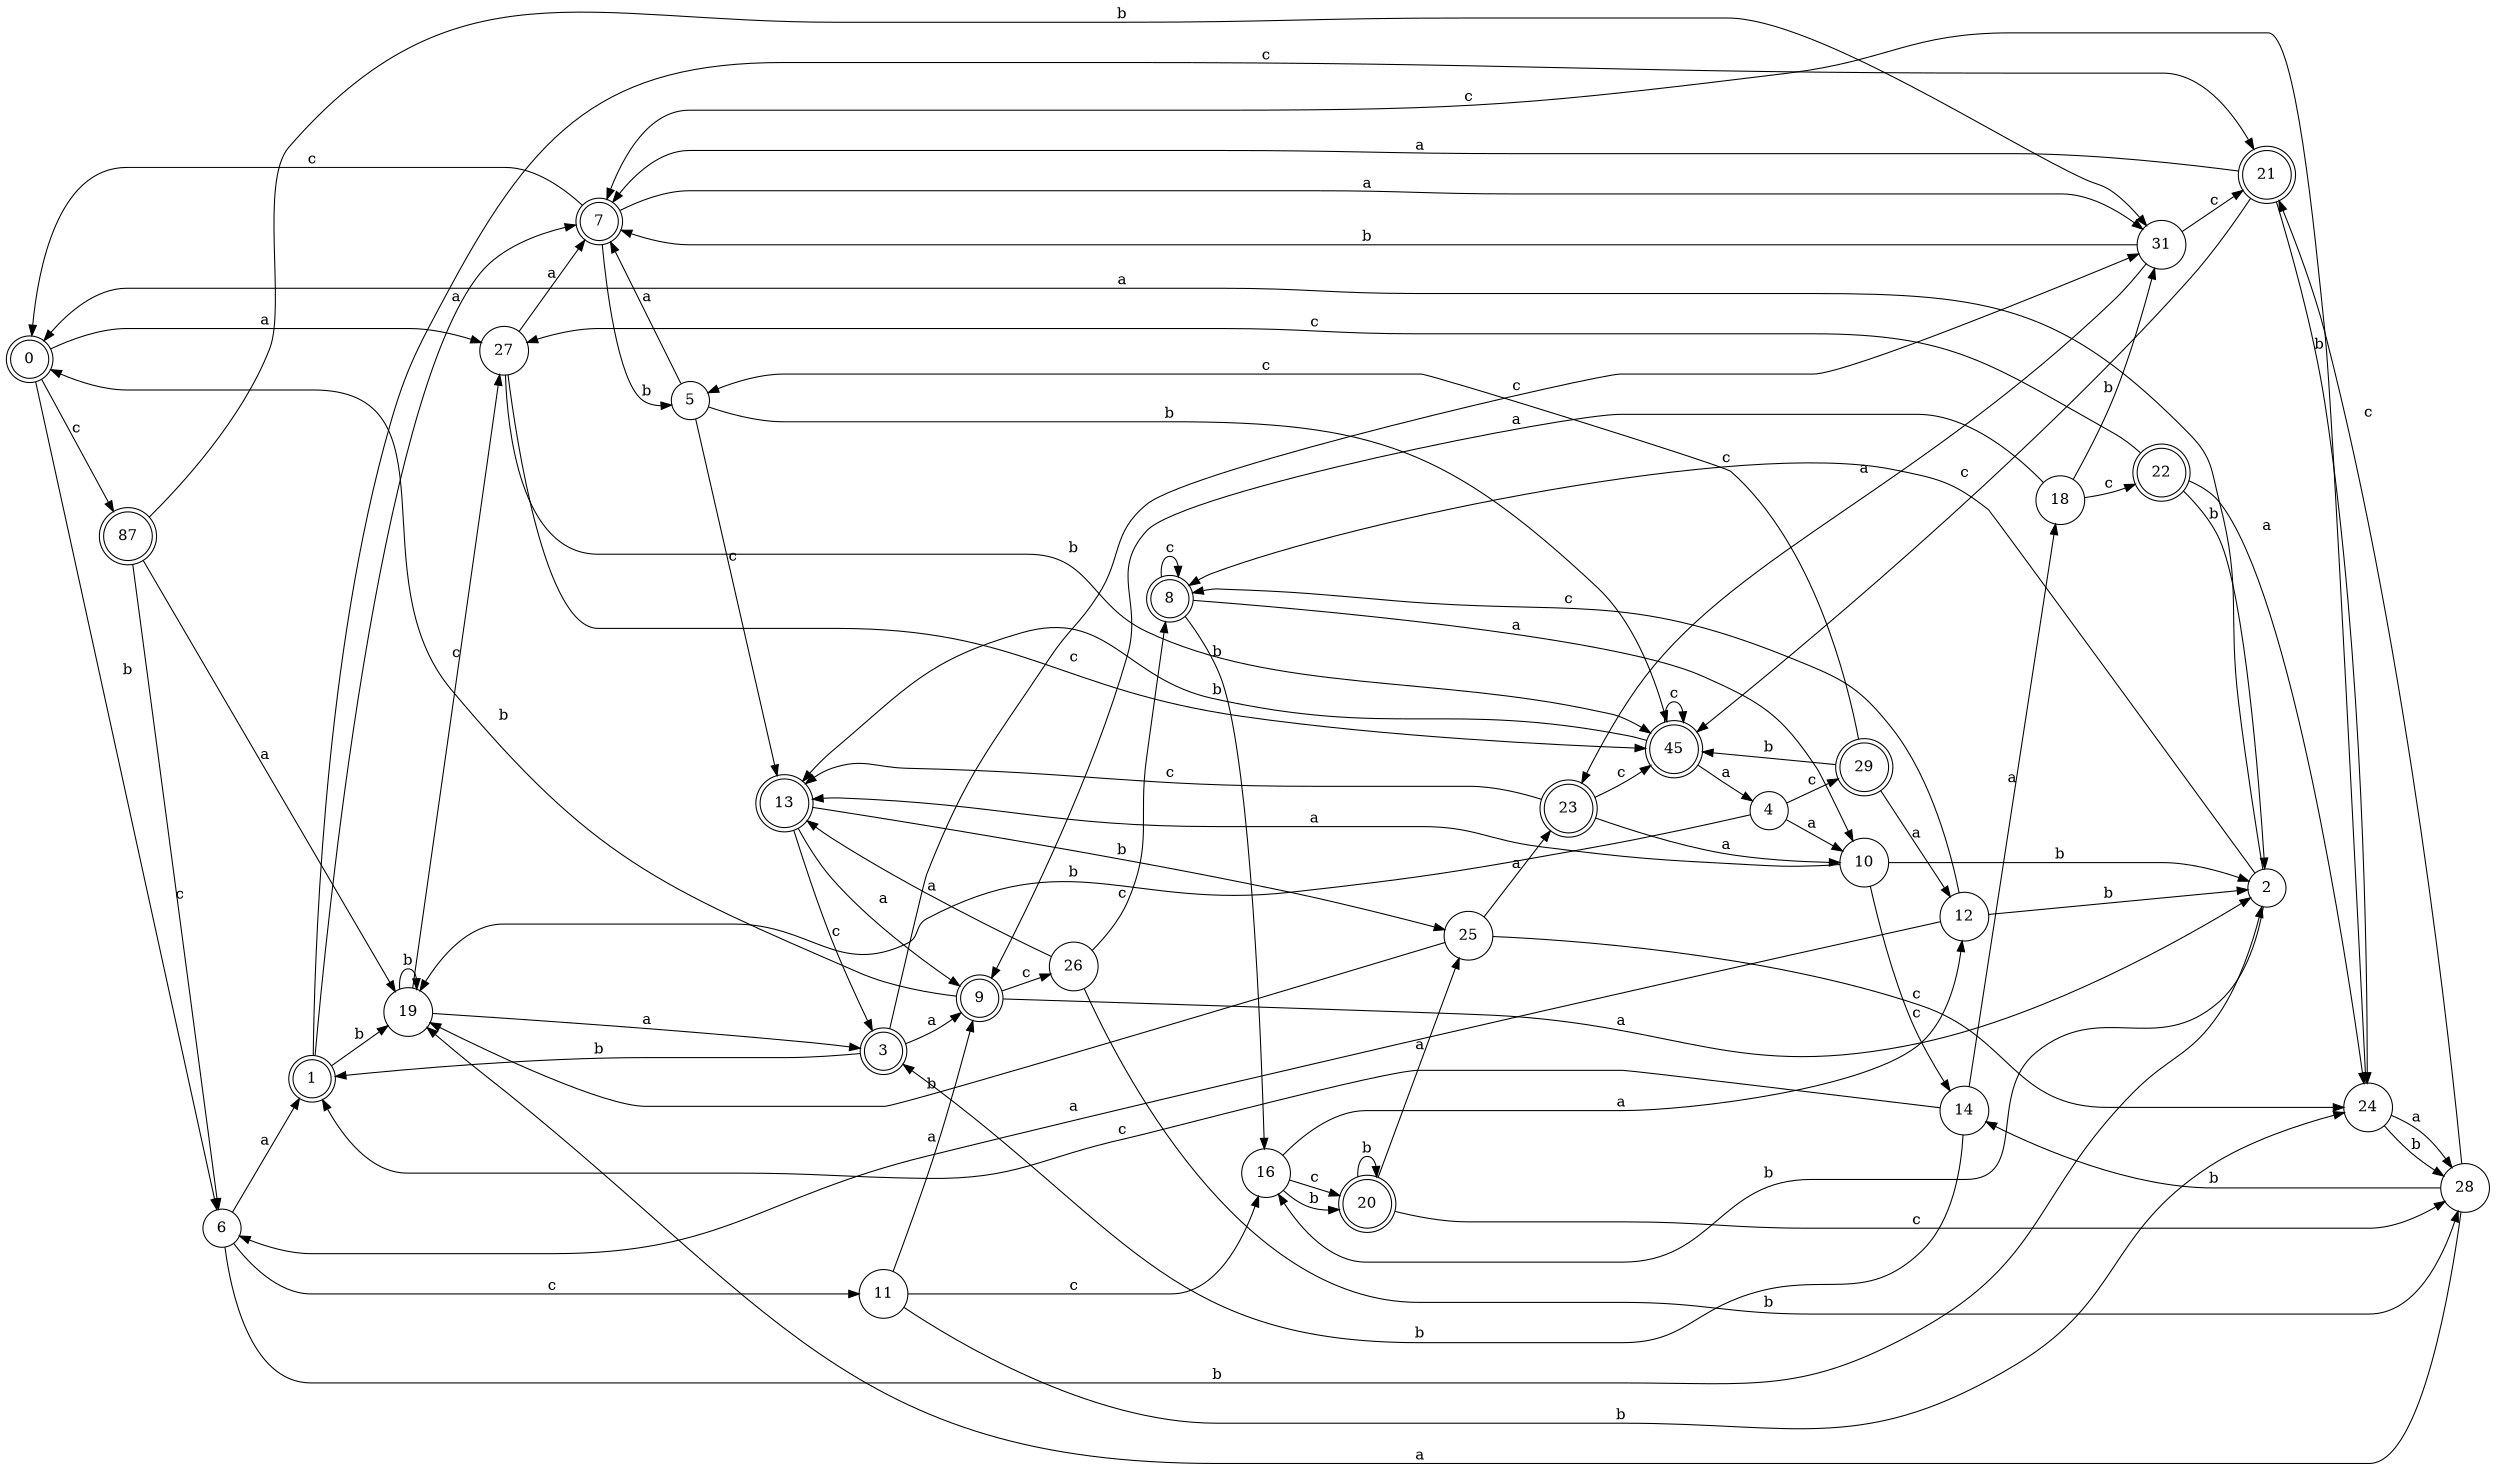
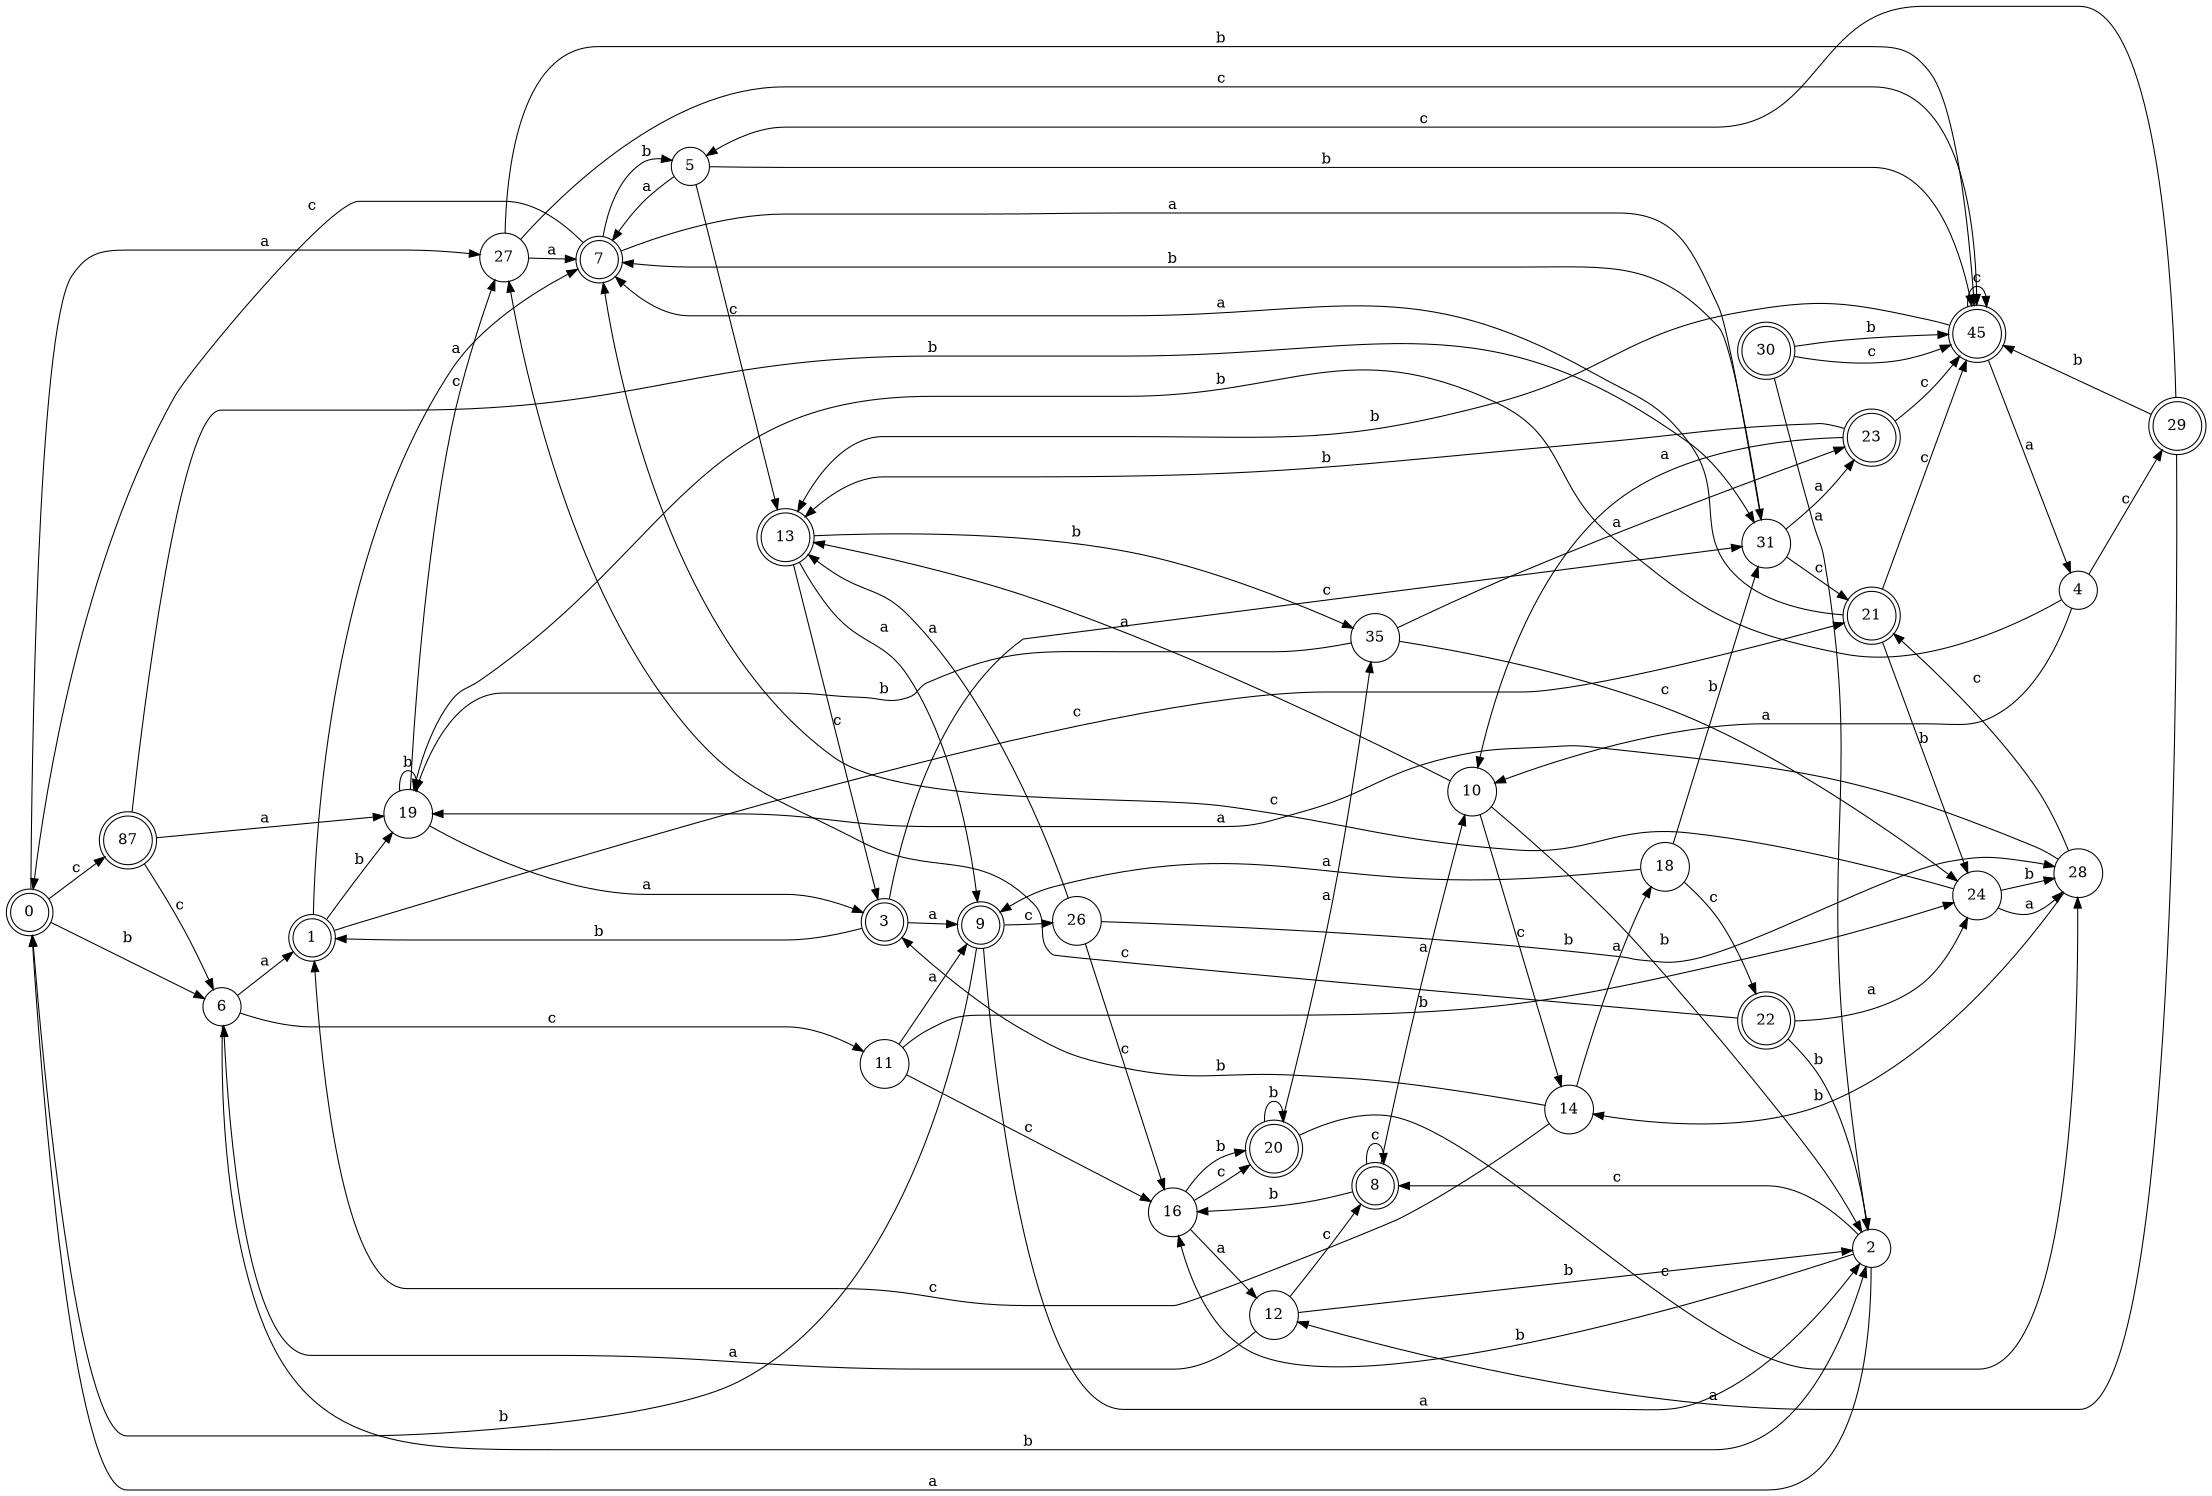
node "30": added
edge "23" -> "13": label "c" -> "b"
edge "26" -> "8": now "26" -> "16"
node "25": label "25" -> "35"
